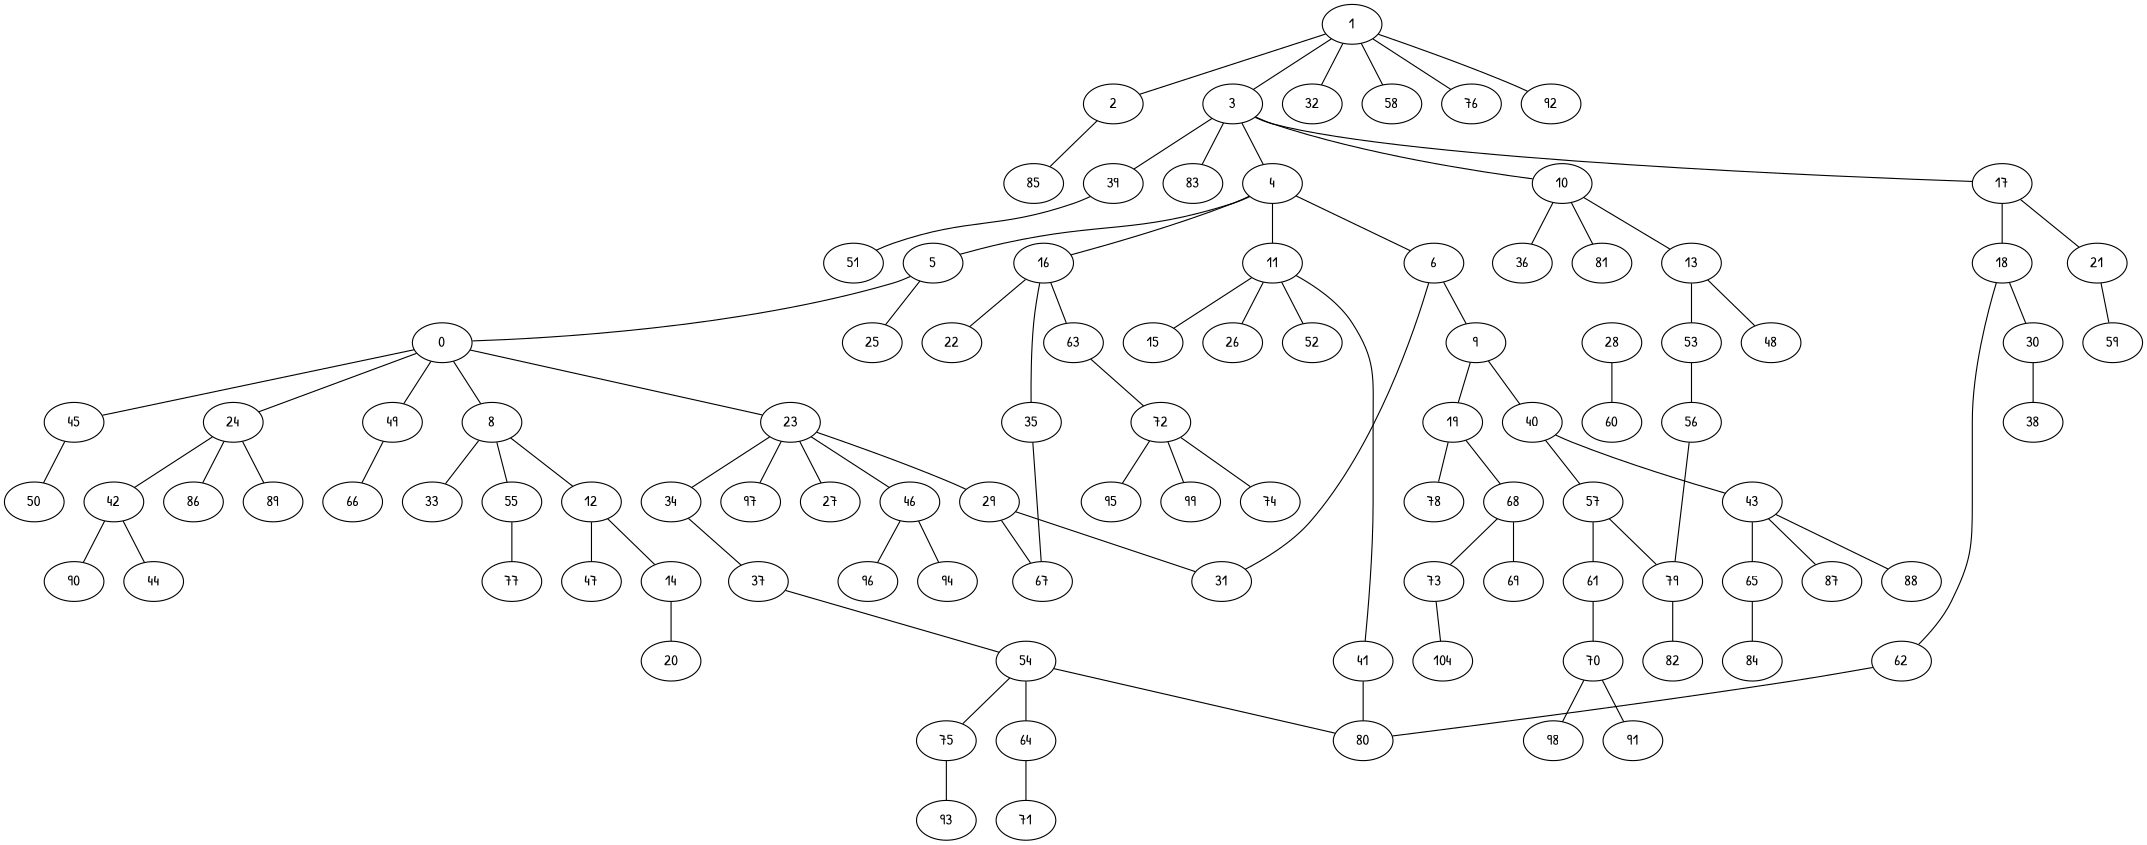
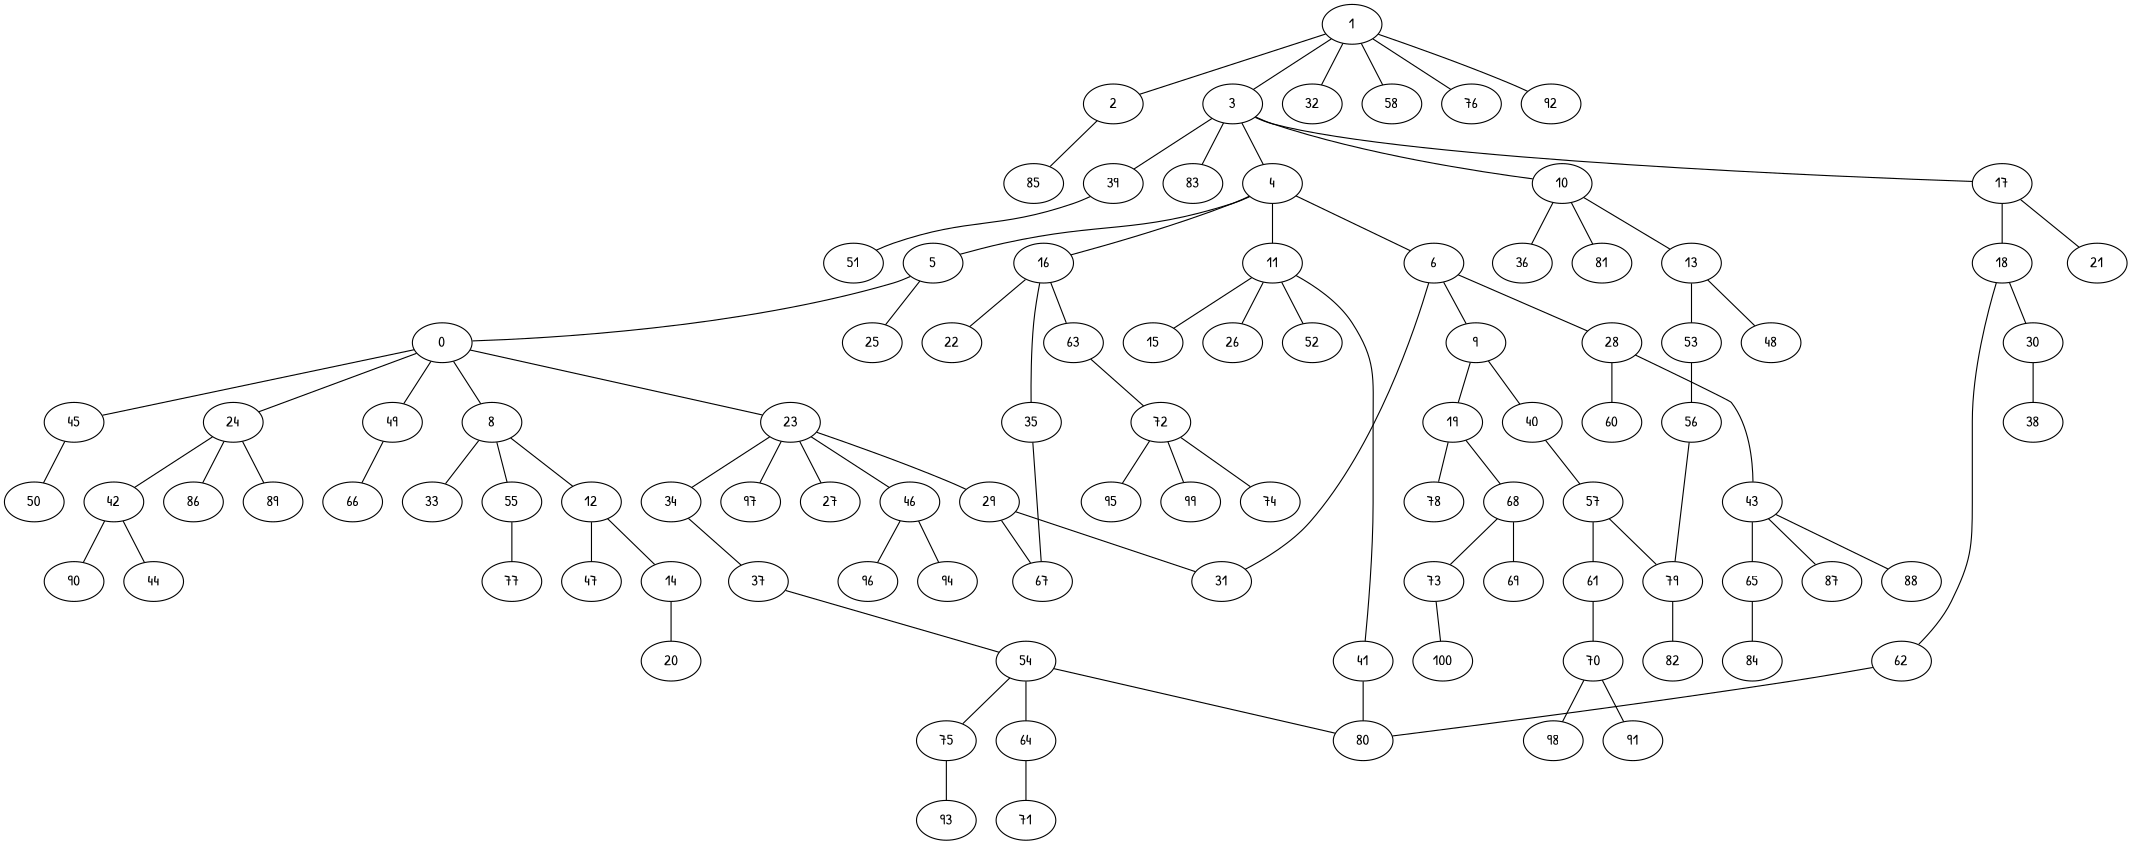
edge "6" -- "28": added
node "59": removed
edge "40" -- "43": now "28" -- "43"
node "104": label "104" -> "100"
